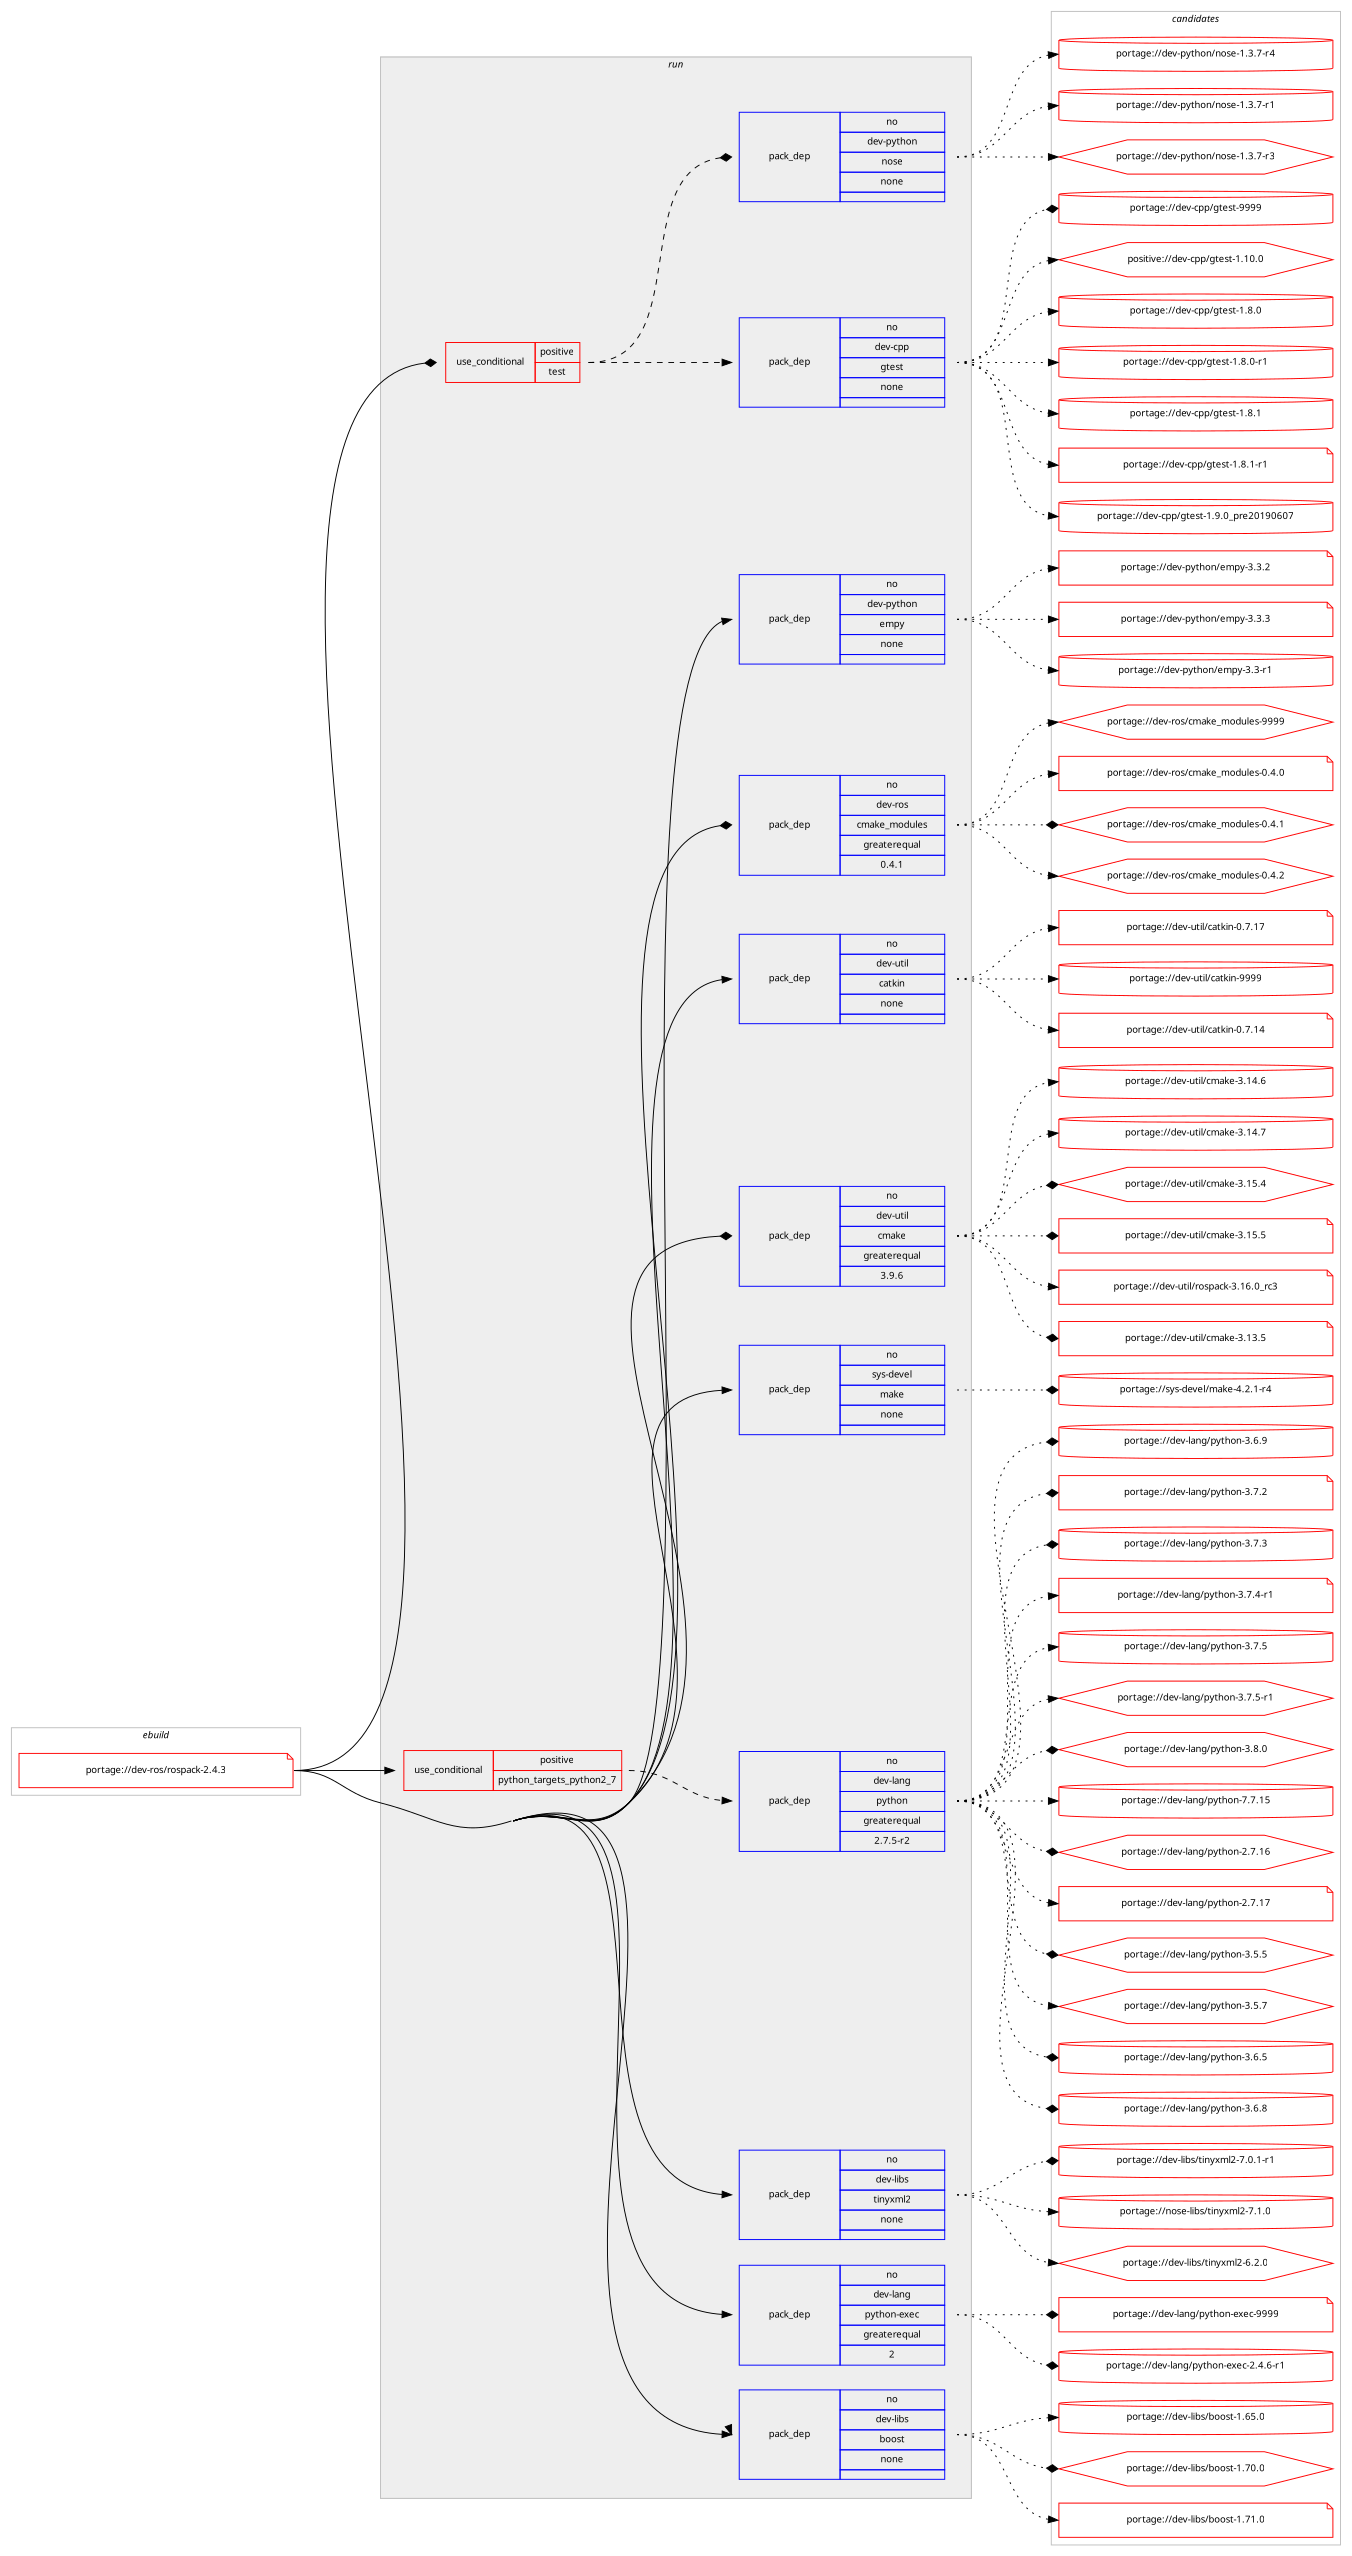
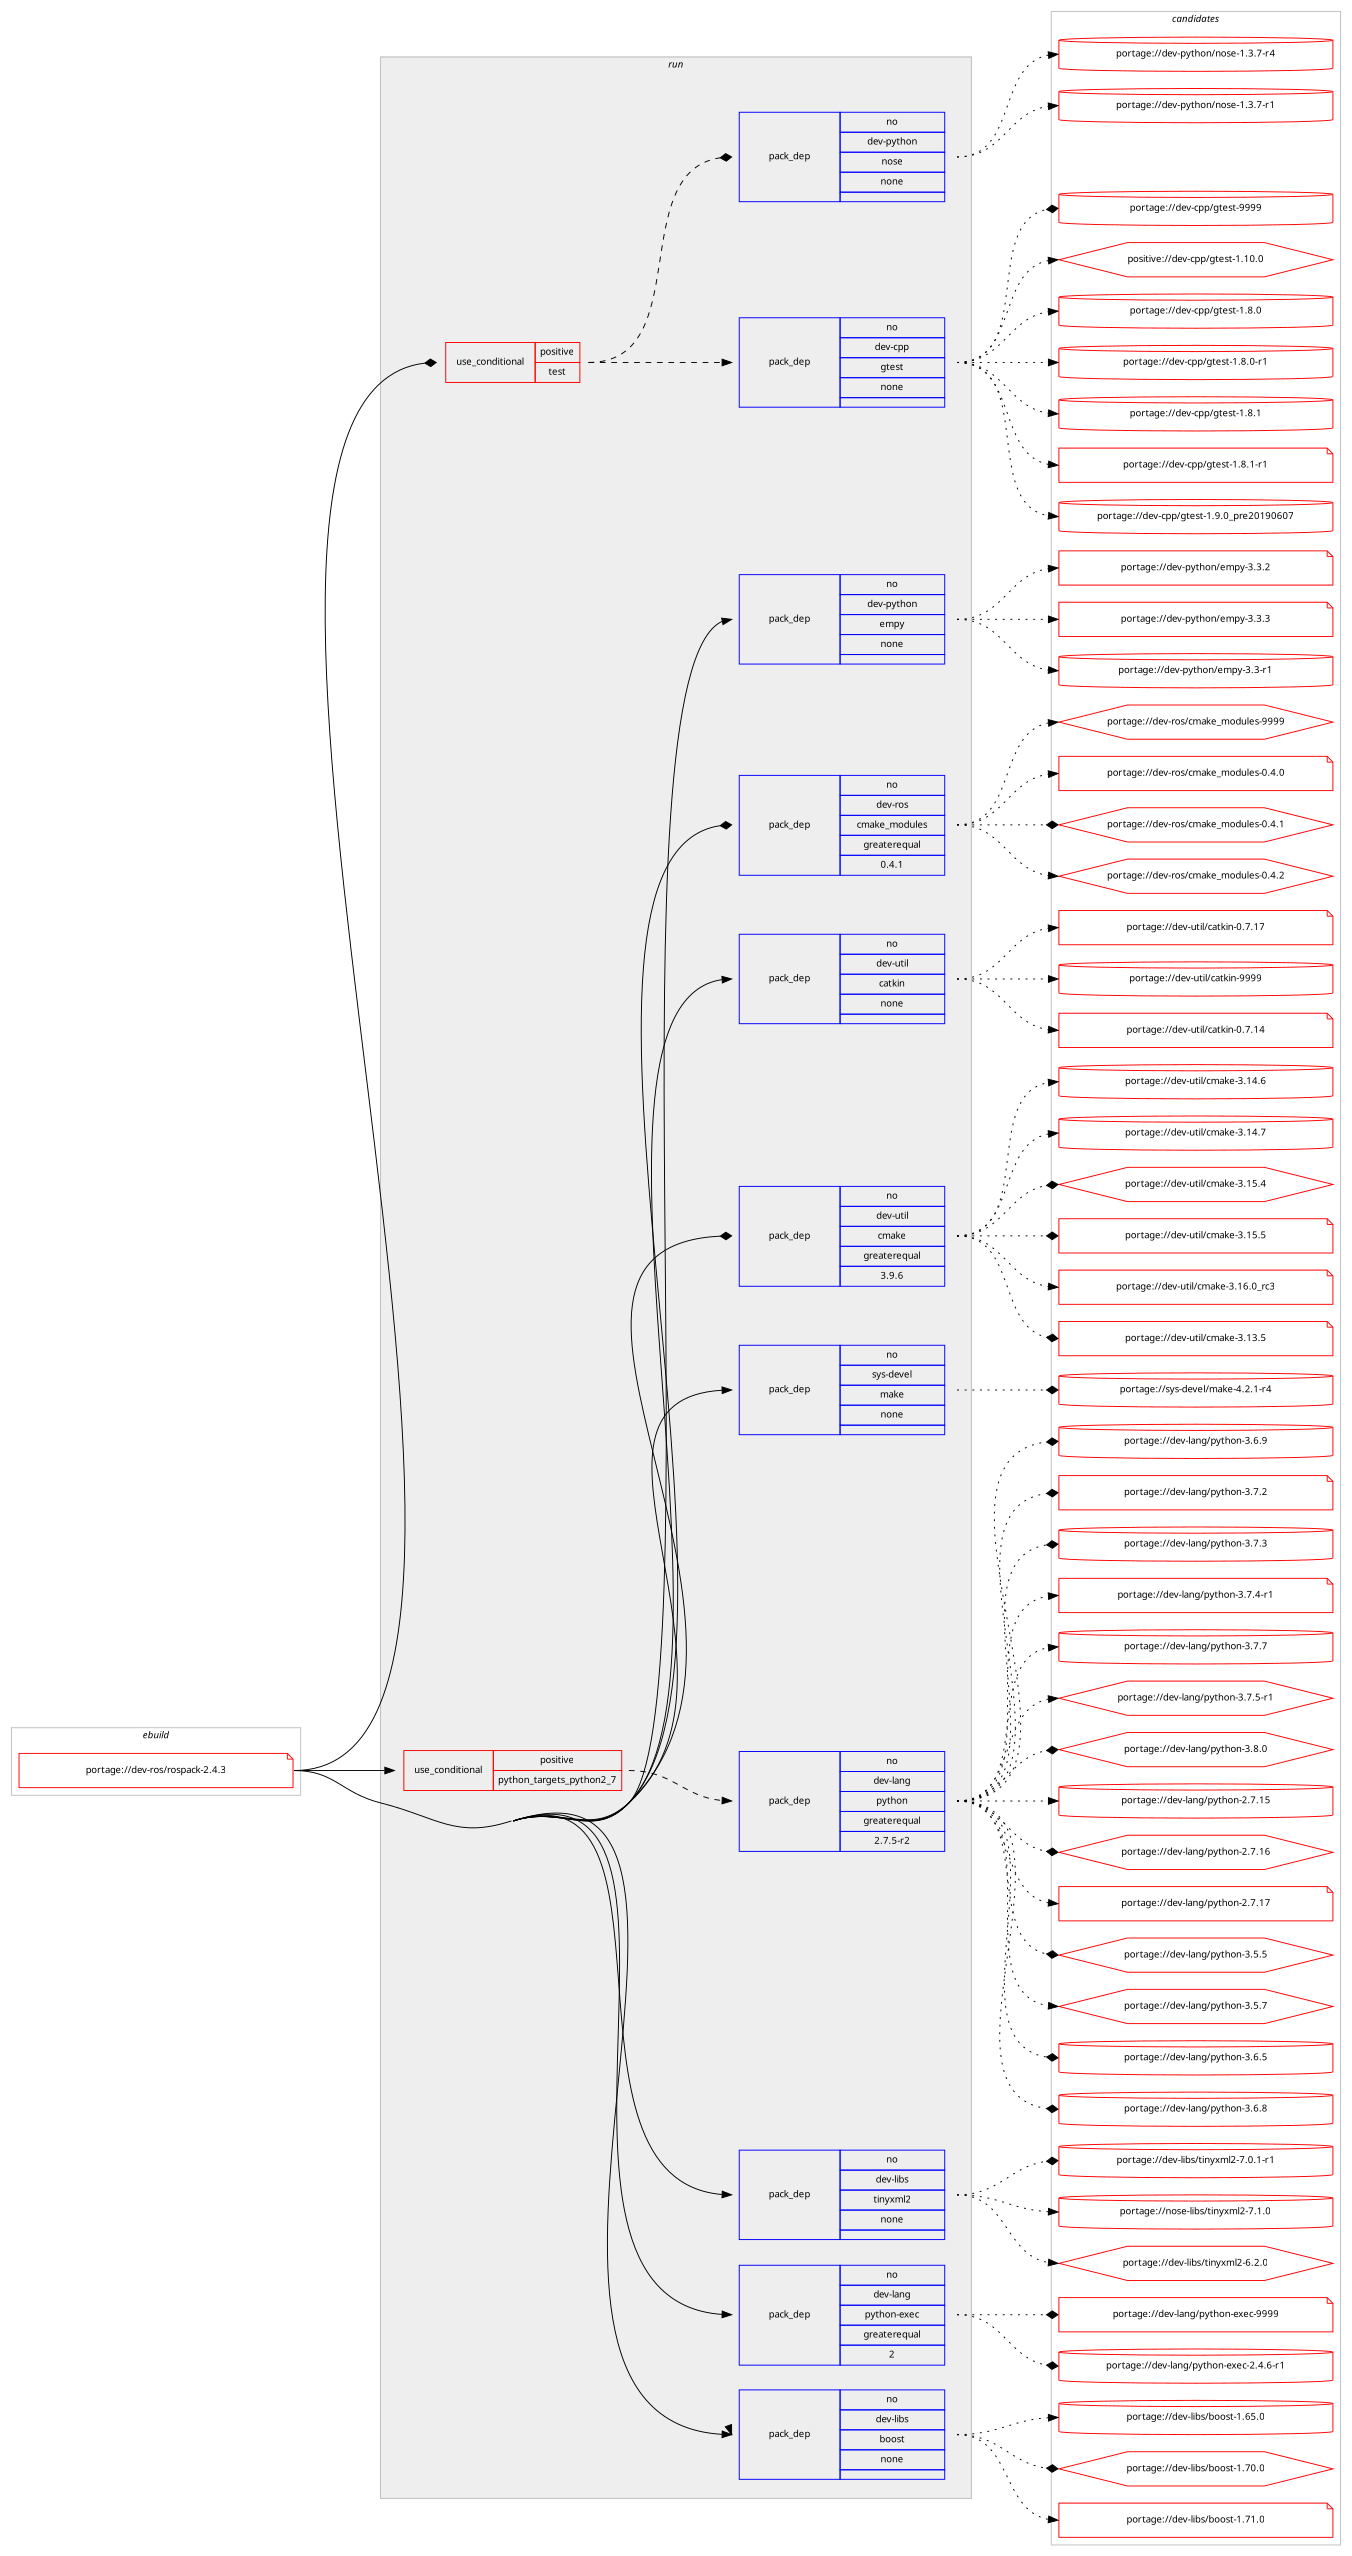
node "portage://dev-python/nose-1.3.7-r3": removed
node "portage://dev-util/rospack-3.16.0_rc3": label "portage://dev-util/rospack-3.16.0_rc3" -> "portage://dev-util/cmake-3.16.0_rc3"
node "portage://dev-lang/python-3.7.5": label "portage://dev-lang/python-3.7.5" -> "portage://dev-lang/python-3.7.7"
node "portage://dev-lang/python-7.7.15": label "portage://dev-lang/python-7.7.15" -> "portage://dev-lang/python-2.7.15"
